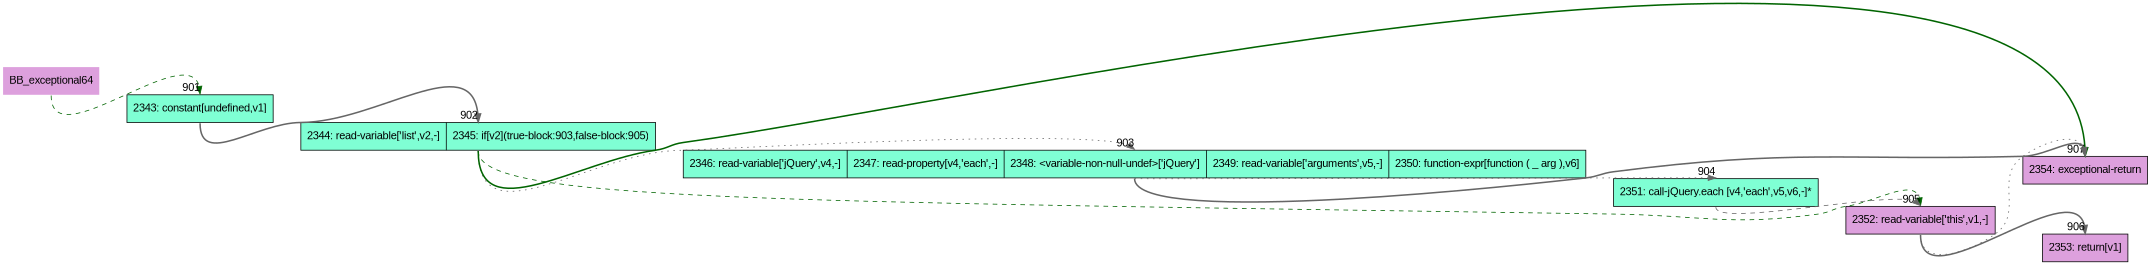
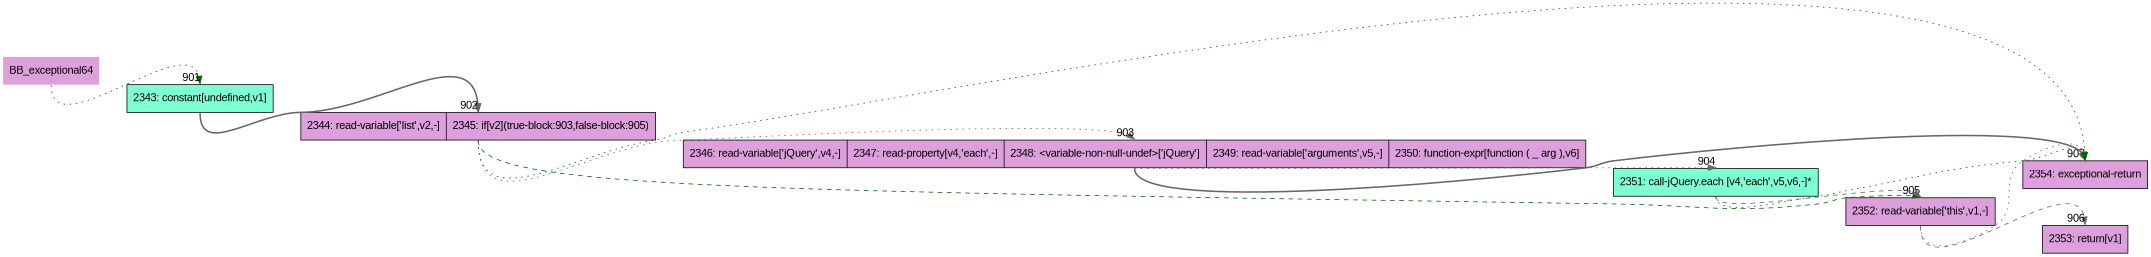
edge "2344: read-variable['list',v2,-]" -> "2354: exceptional-return": style bold -> dotted
edge "BB_exceptional64" -> "2343: constant[undefined,v1]": style dashed -> dotted
node "2344: read-variable['list',v2,-]": fillcolor aquamarine -> plum
node "2346: read-variable['jQuery',v4,-]": fillcolor aquamarine -> plum
edge "2351: call-jQuery.each [v4,'each',v5,v6,-]*" -> "2354: exceptional-return": added
edge "2352: read-variable['this',v1,-]" -> "2353: return[v1]": style bold -> dashed
